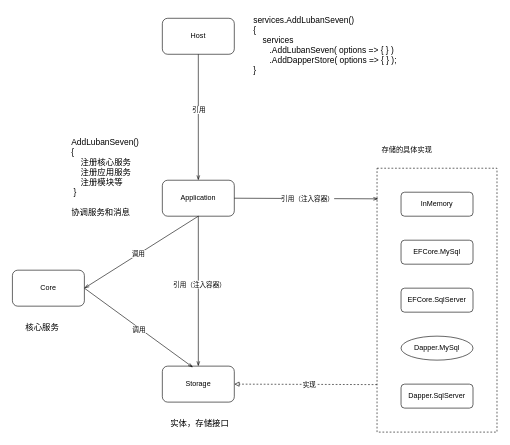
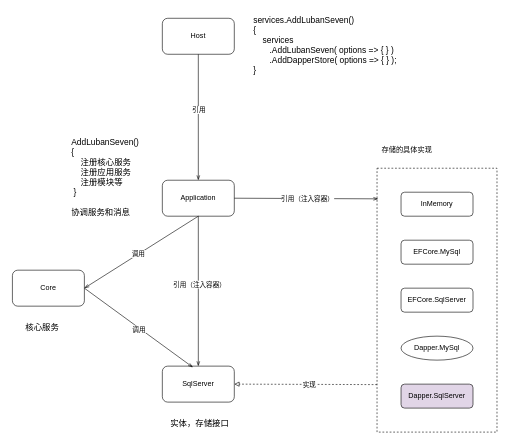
node "Storage": label "Storage" -> "SqlServer"
node "Dapper.SqlServer": fillcolor #ffffff -> #e1d5e7
